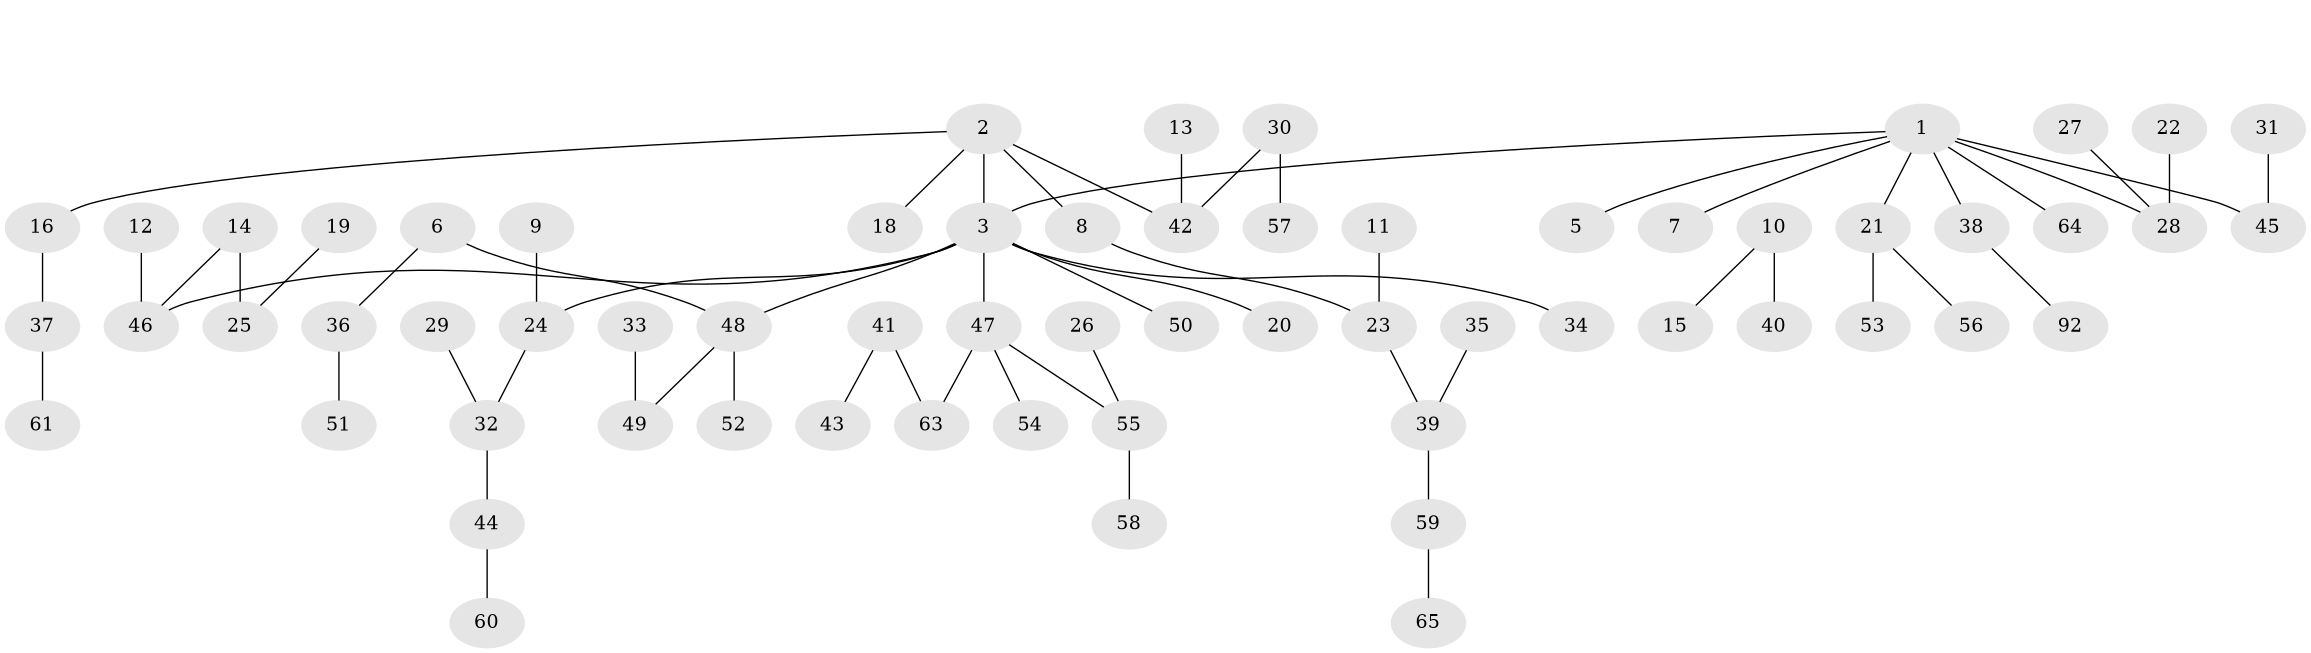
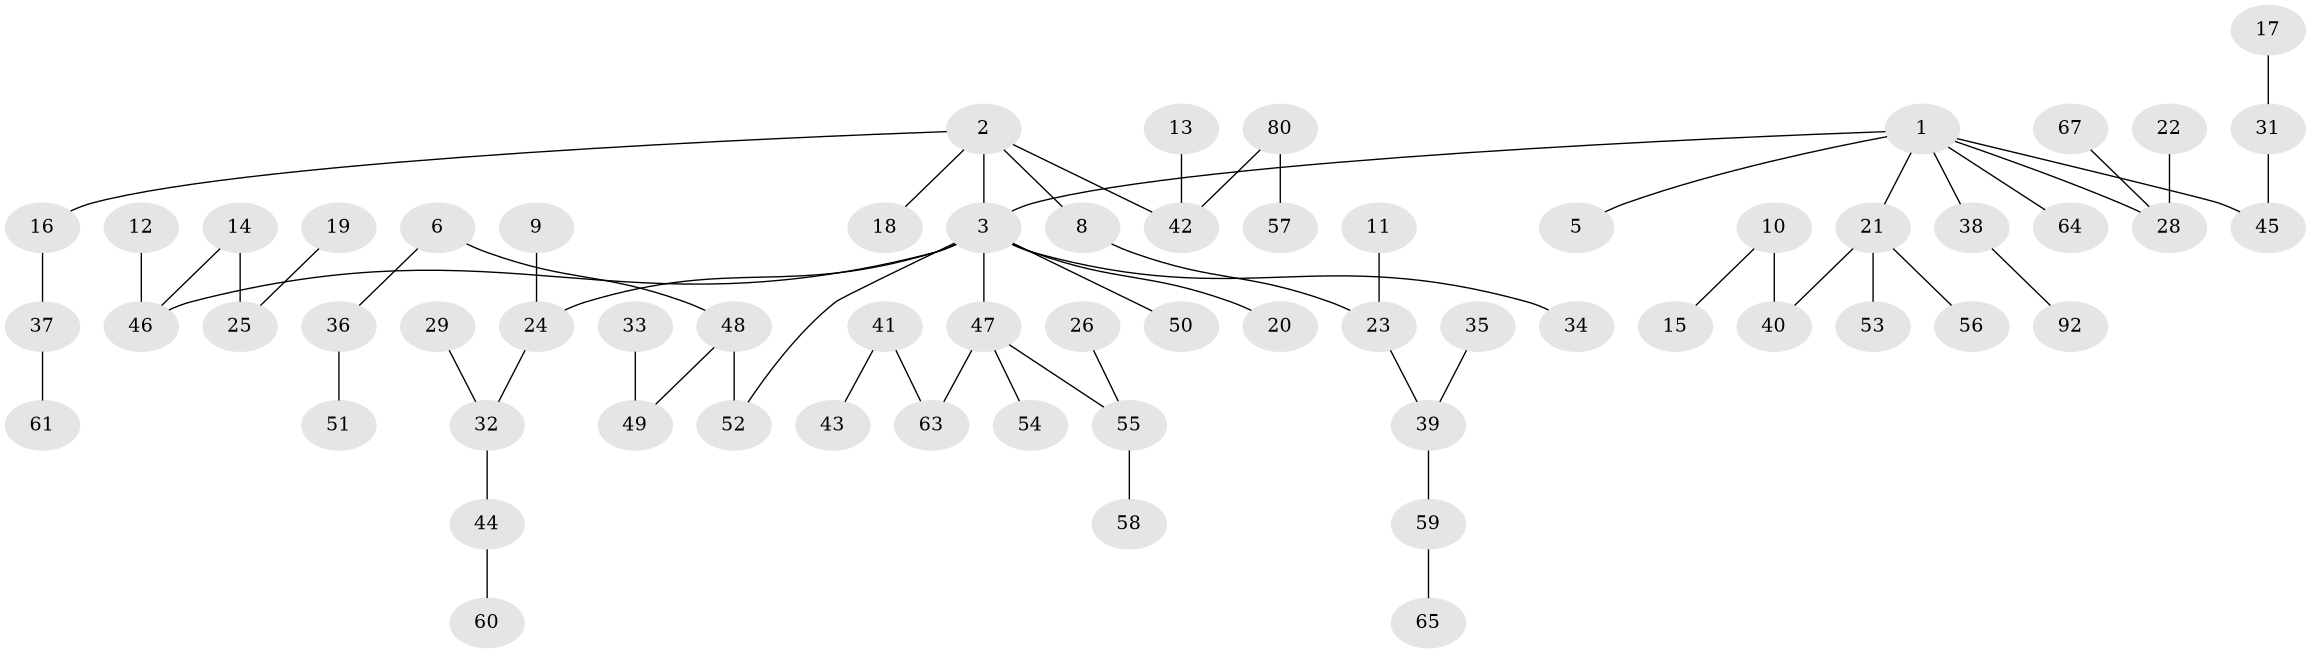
node "17": added
node "30": label "30" -> "80"
node "27": label "27" -> "67"
node "7": removed
edge "21" -- "40": added
edge "3" -- "48": now "3" -- "52"
